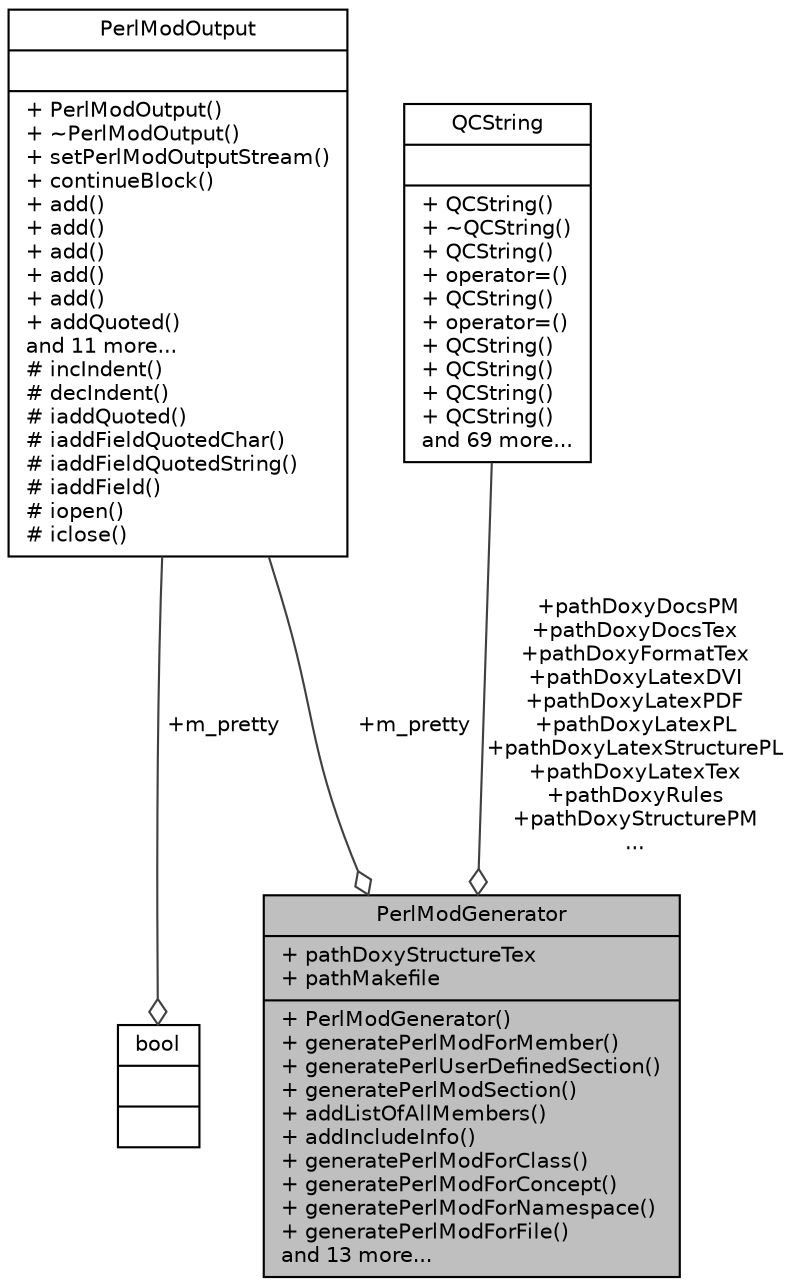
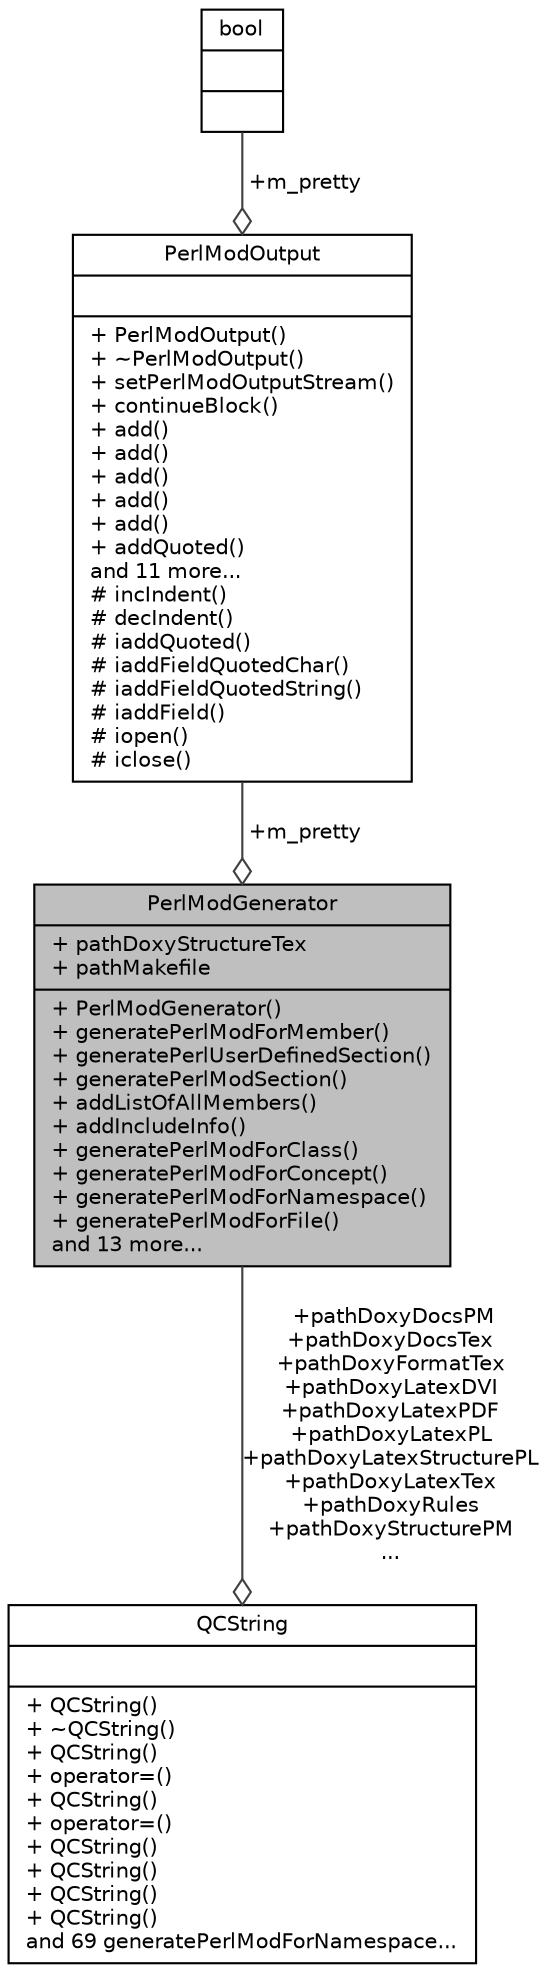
node "QCString": text "and 69 more..." -> "and 69 generatePerlModForNamespace..."
edge "QCString" -> "PerlModGenerator": reversed
edge "PerlModOutput" -> "bool": reversed
